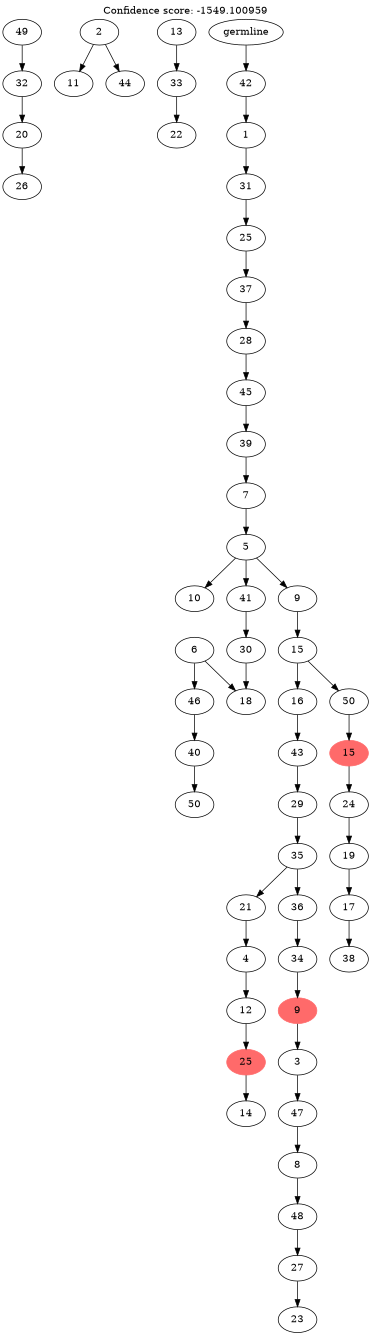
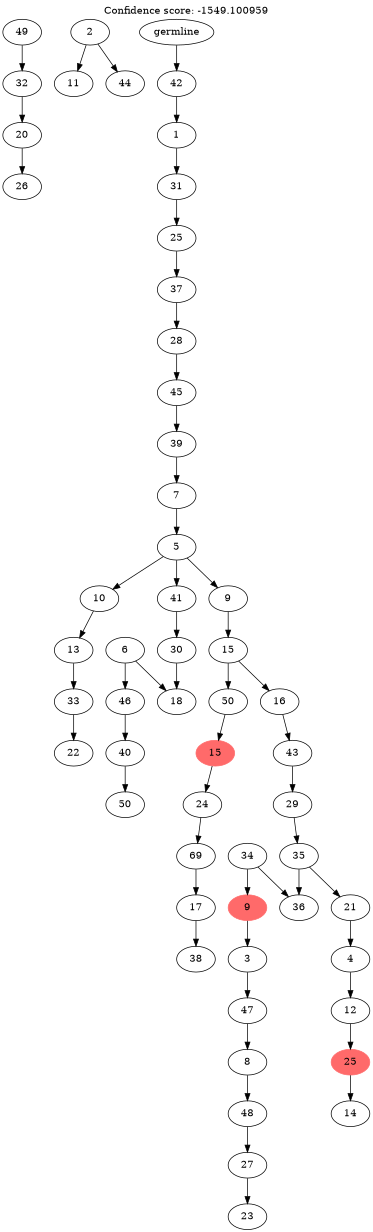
edge "10" -> "13": added
node "19": label "19" -> "69"
edge "36" -> "34": reversed
